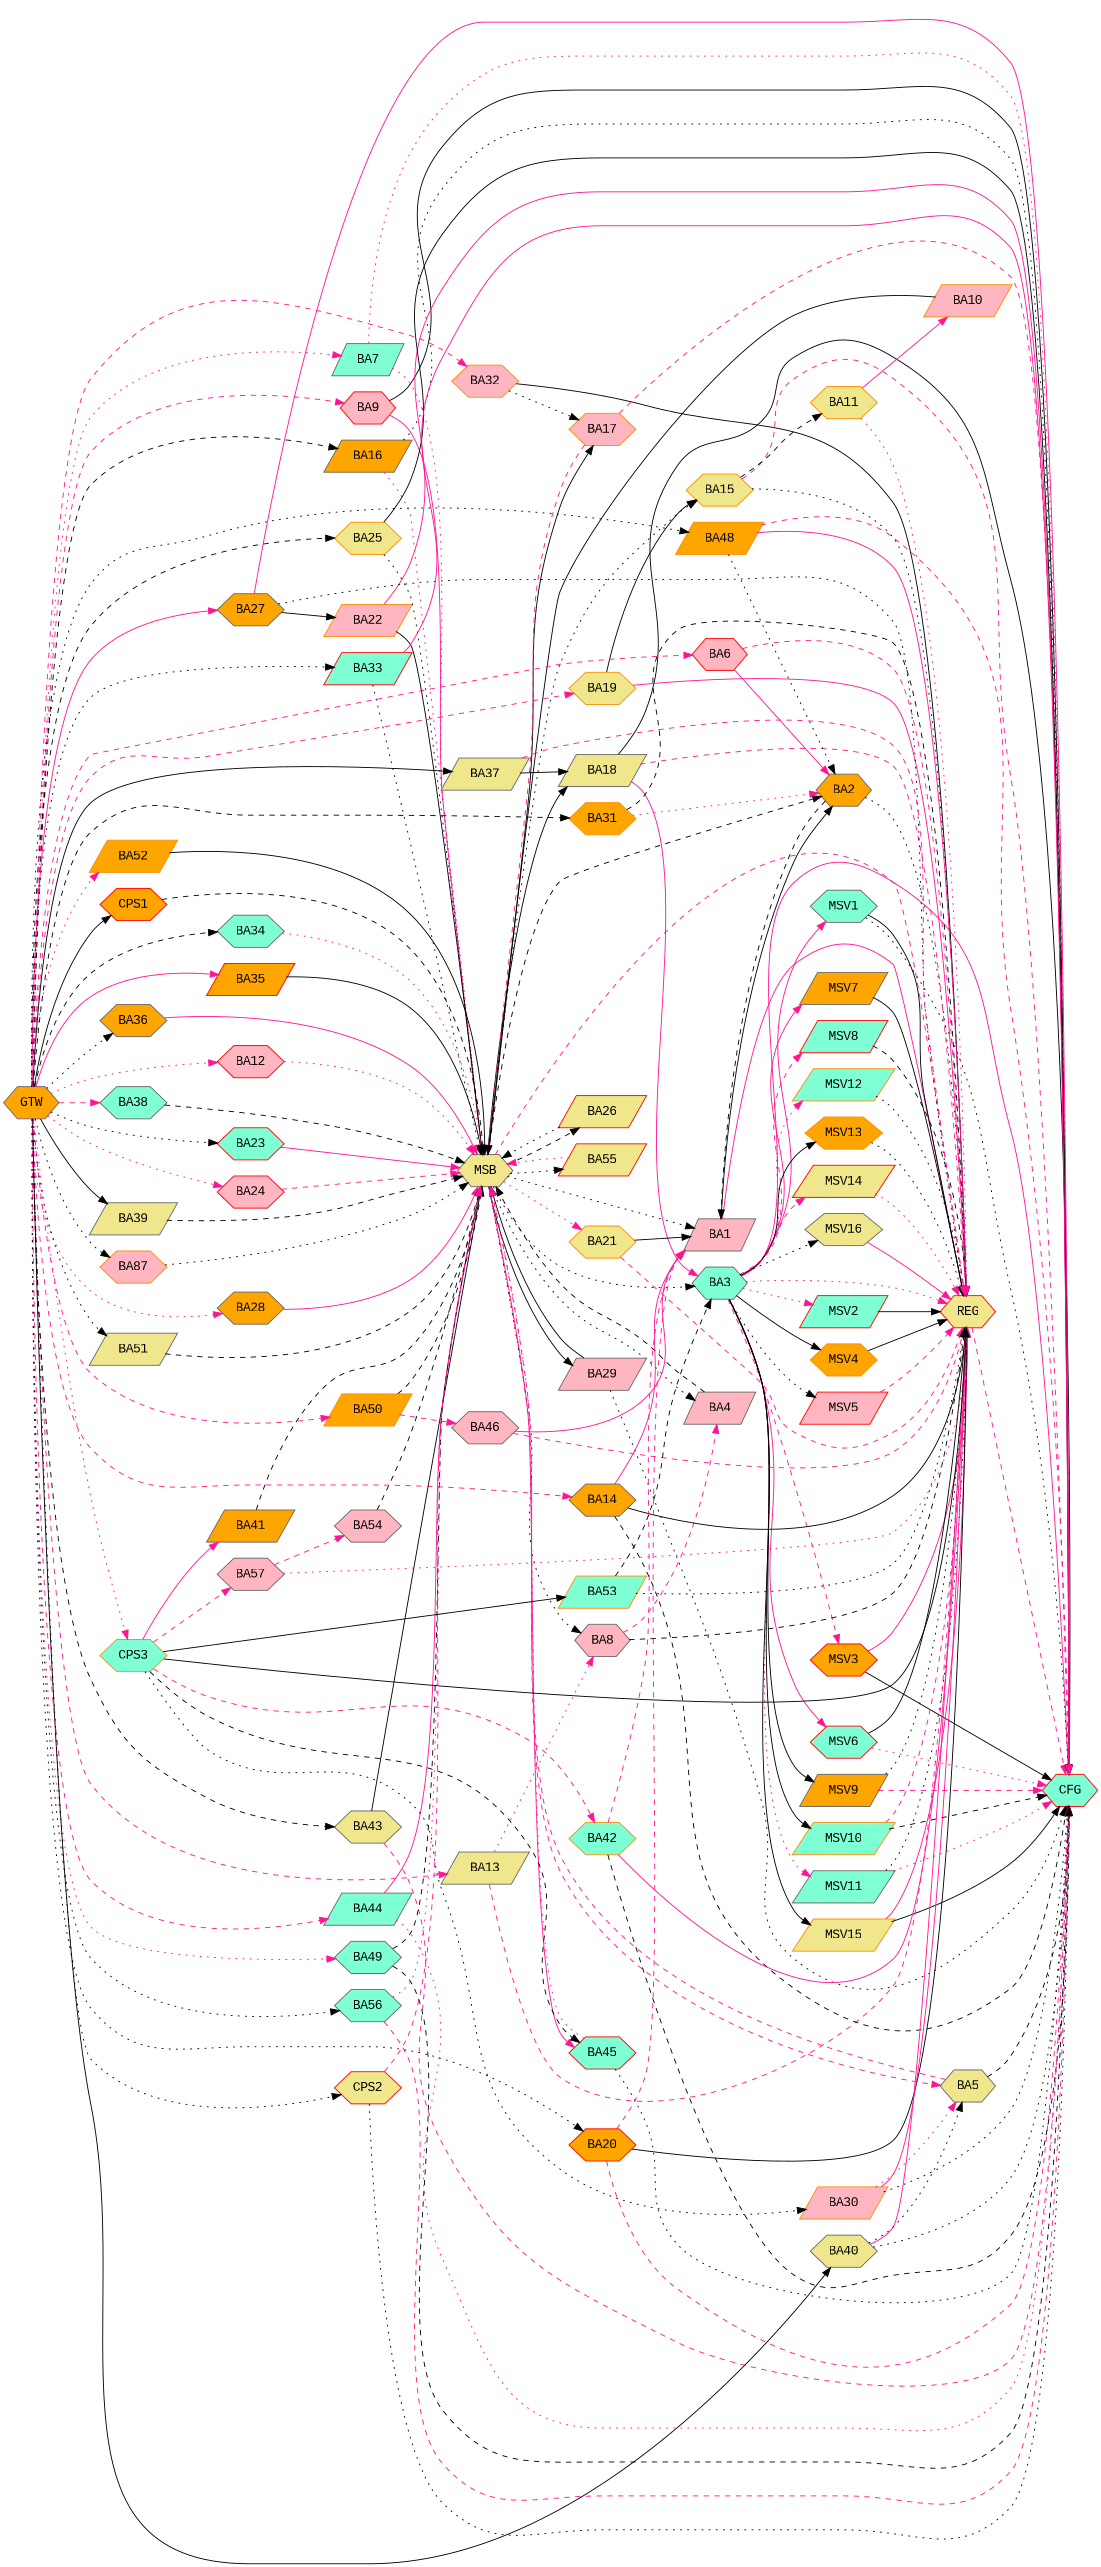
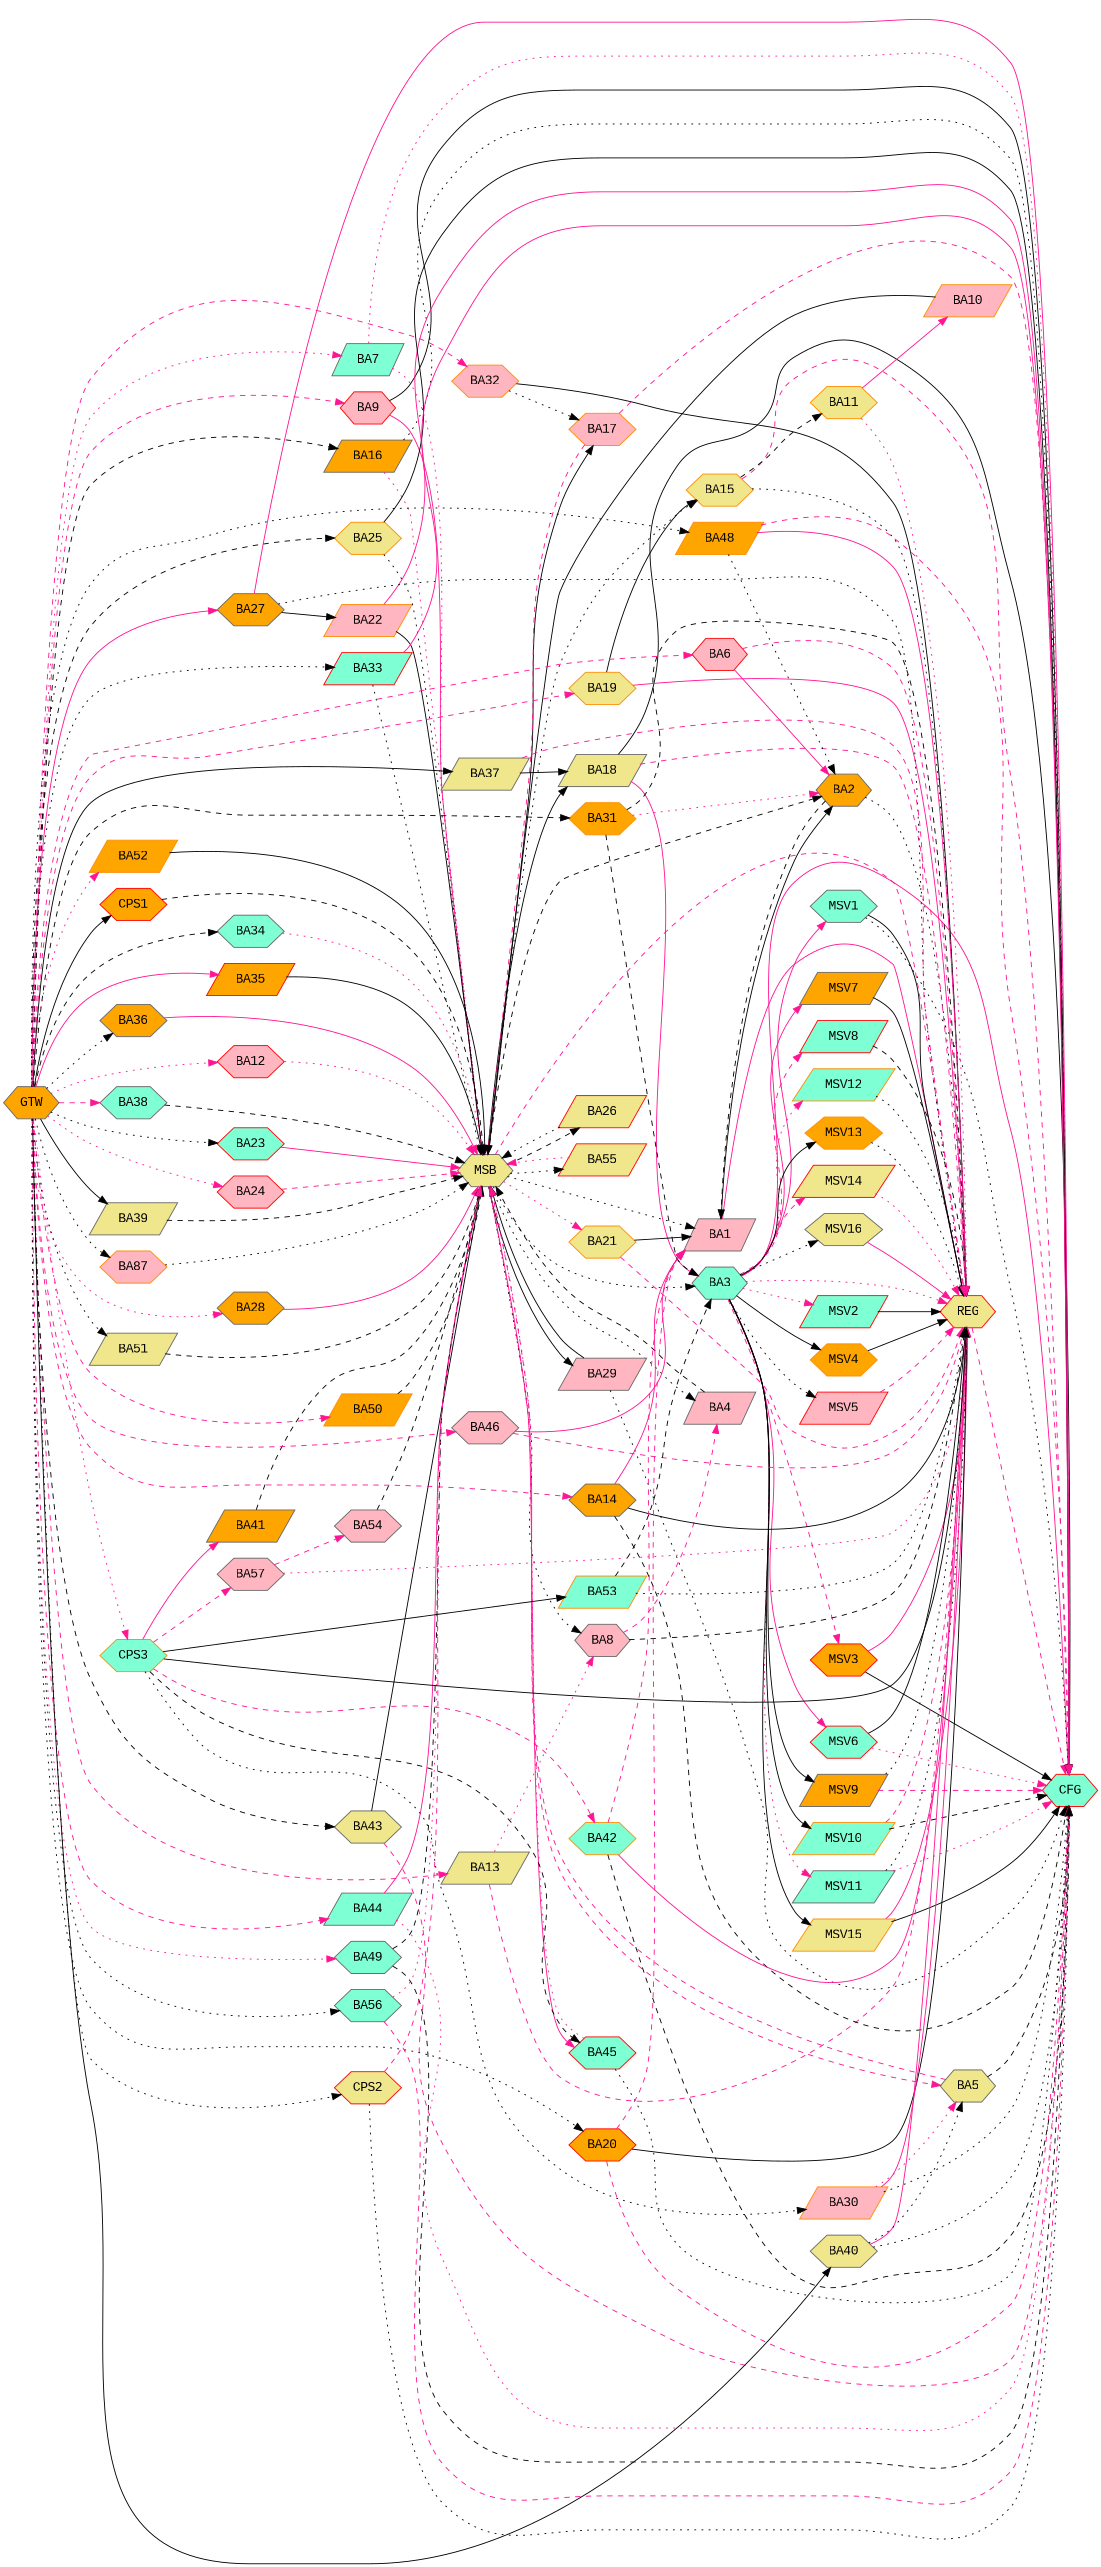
edge "BA31" -> "BA3": added
edge "BA50" -> "BA46": now "GTW" -> "BA46"
